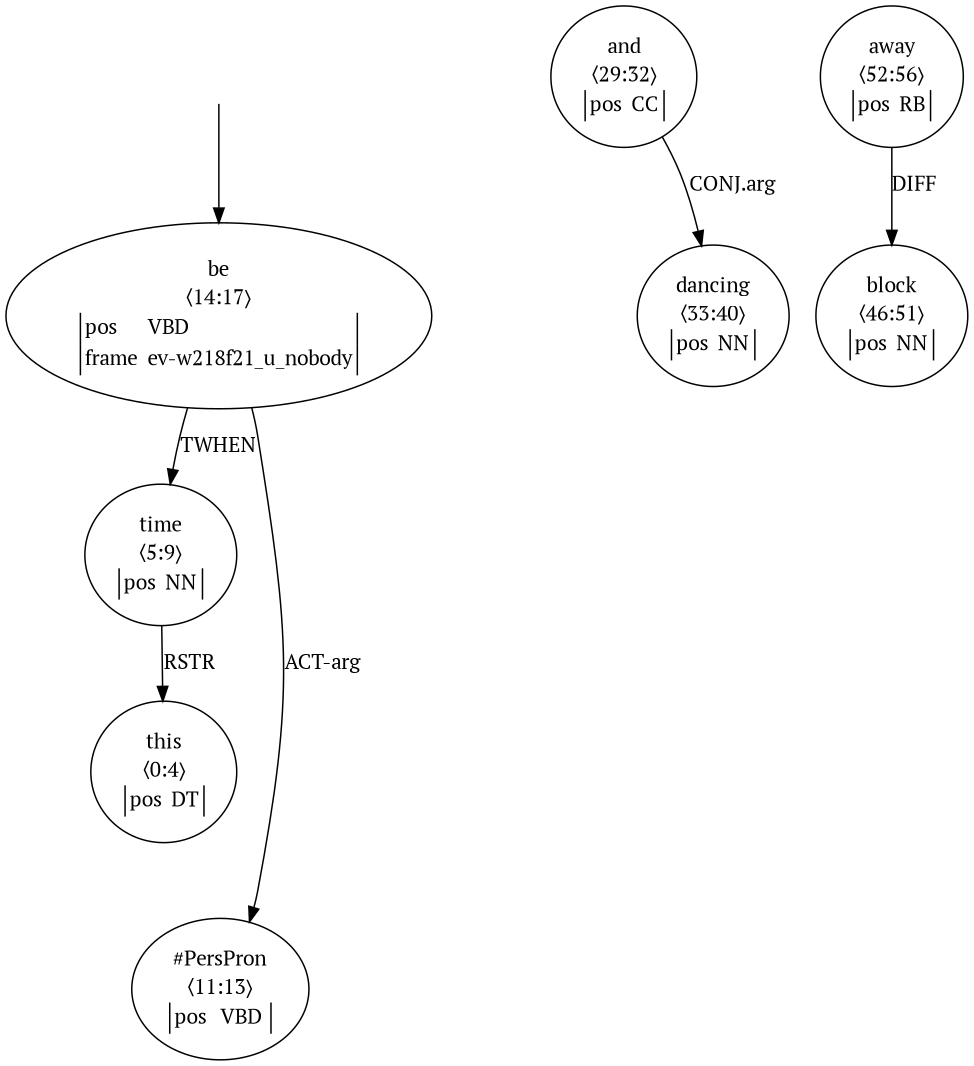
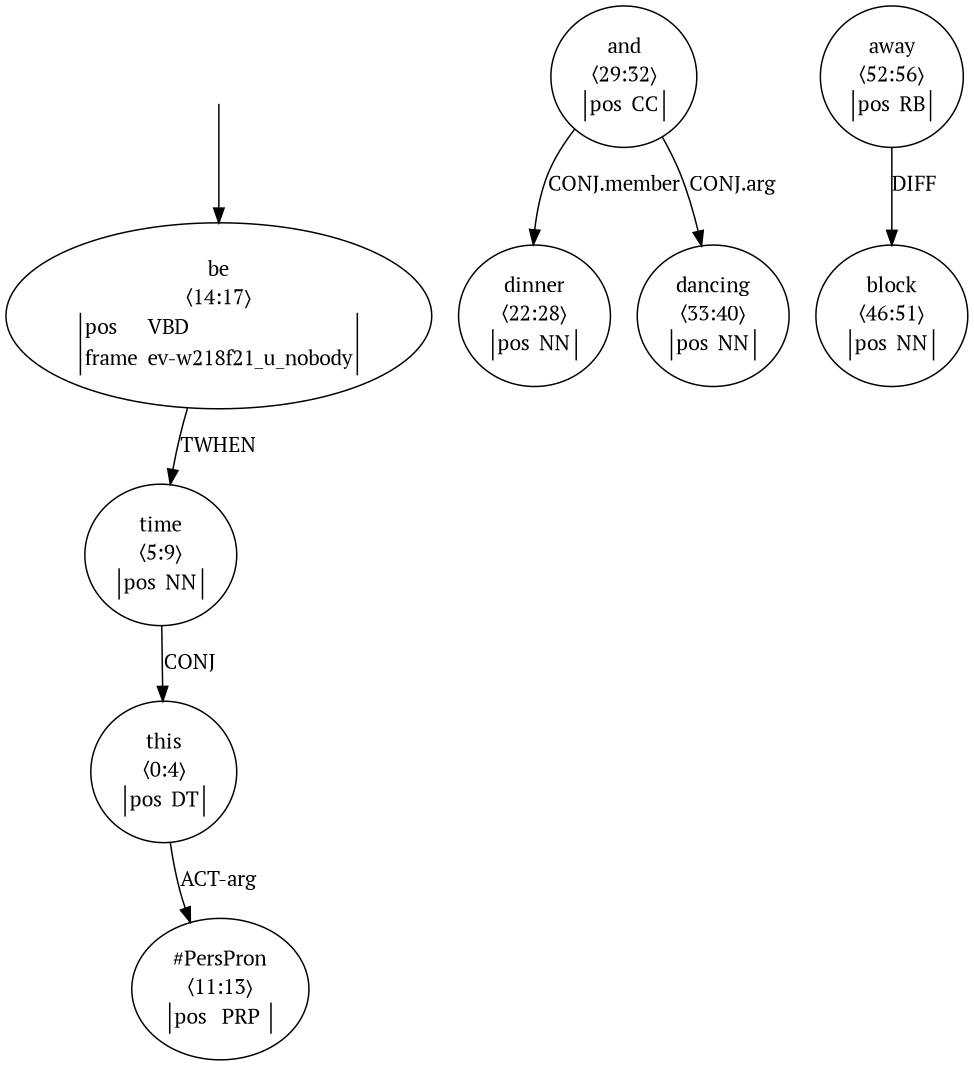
node "dinner": added
edge "be" -> "#PersPron": now "this" -> "#PersPron"
edge "time" -> "this": label "RSTR" -> "CONJ"
node "#PersPron": text "VBD" -> "PRP"
